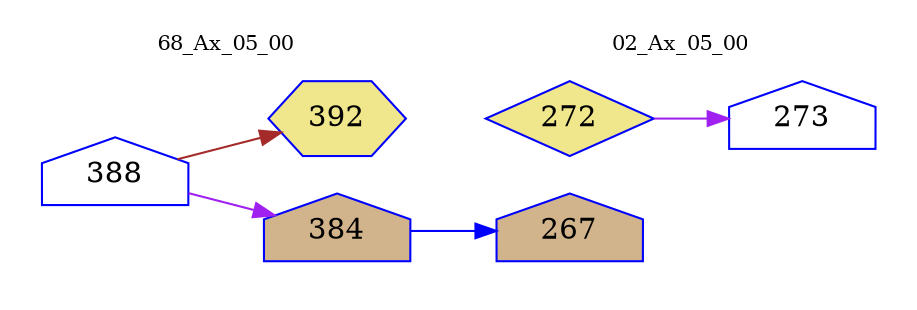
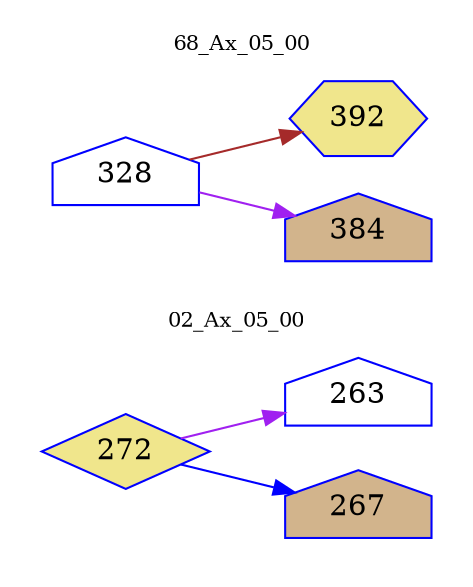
node "273": label "273" -> "263"
node "388": label "388" -> "328"
edge "384" -> "267": now "272" -> "267"
